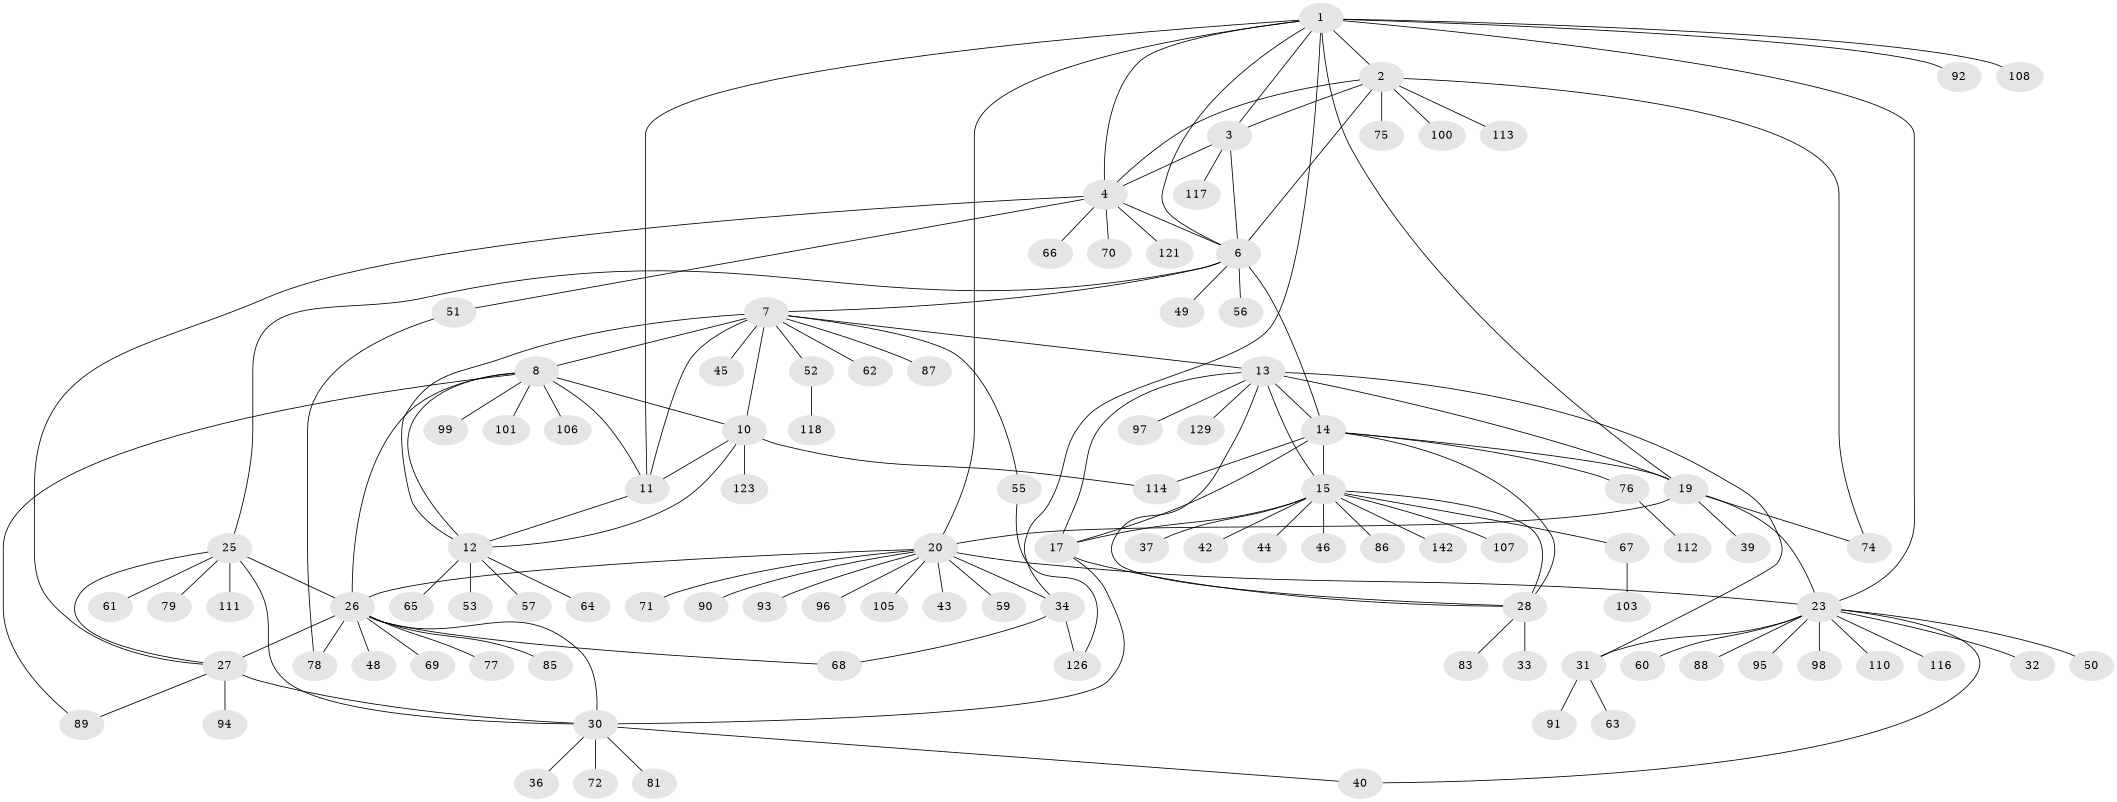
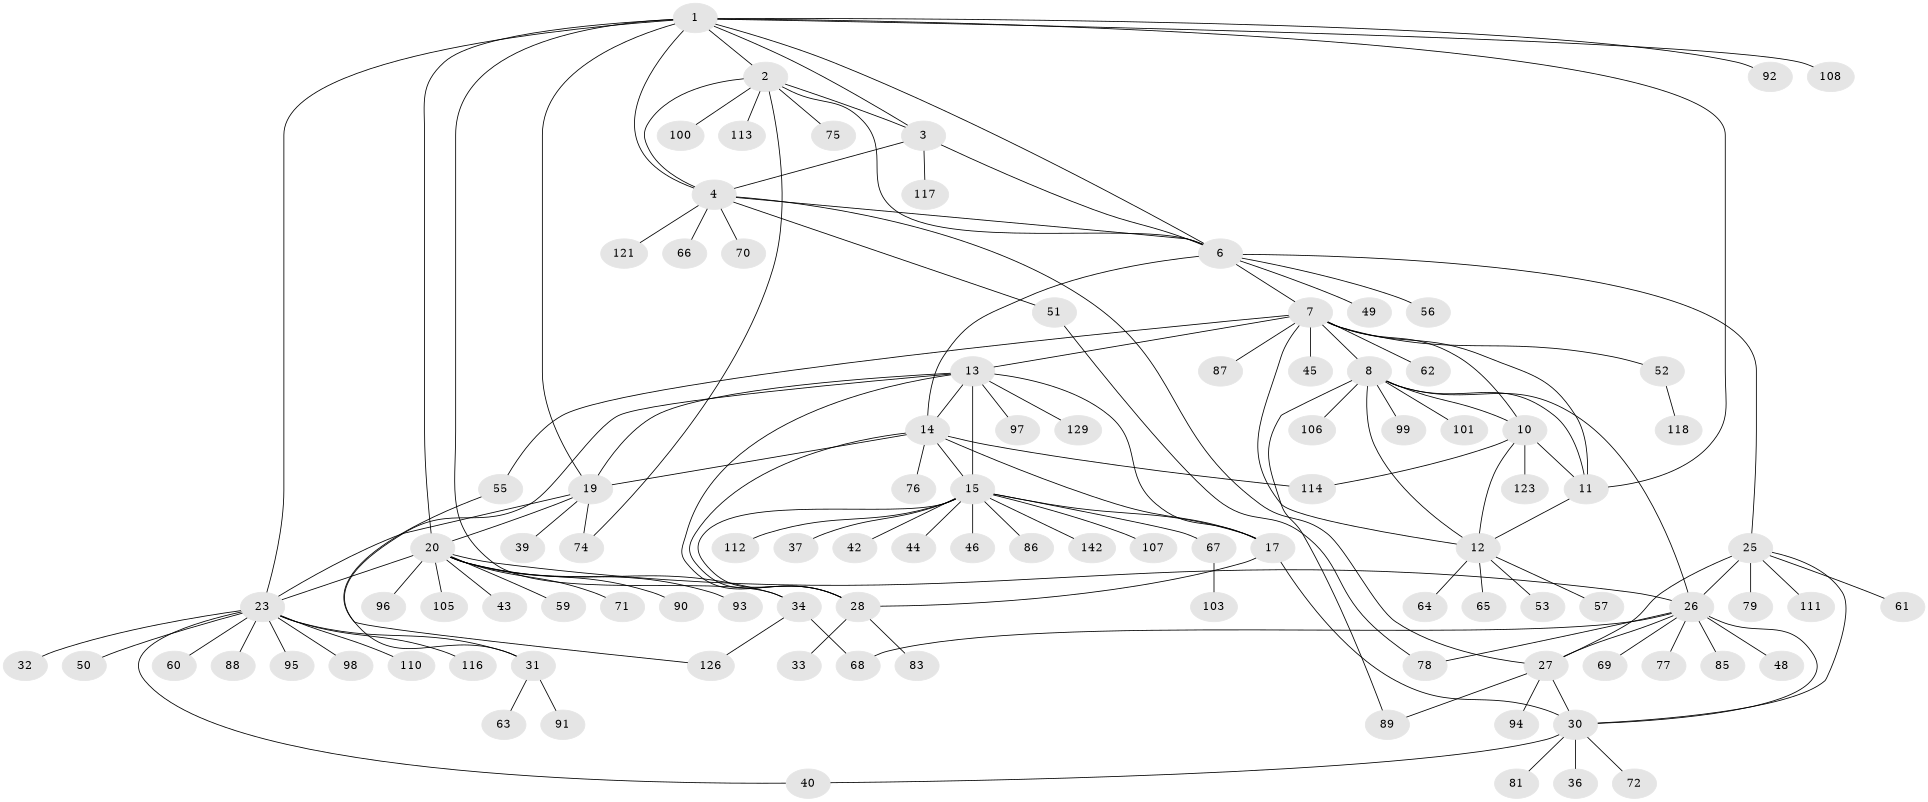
edge "76" -- "112": now "15" -- "112"
